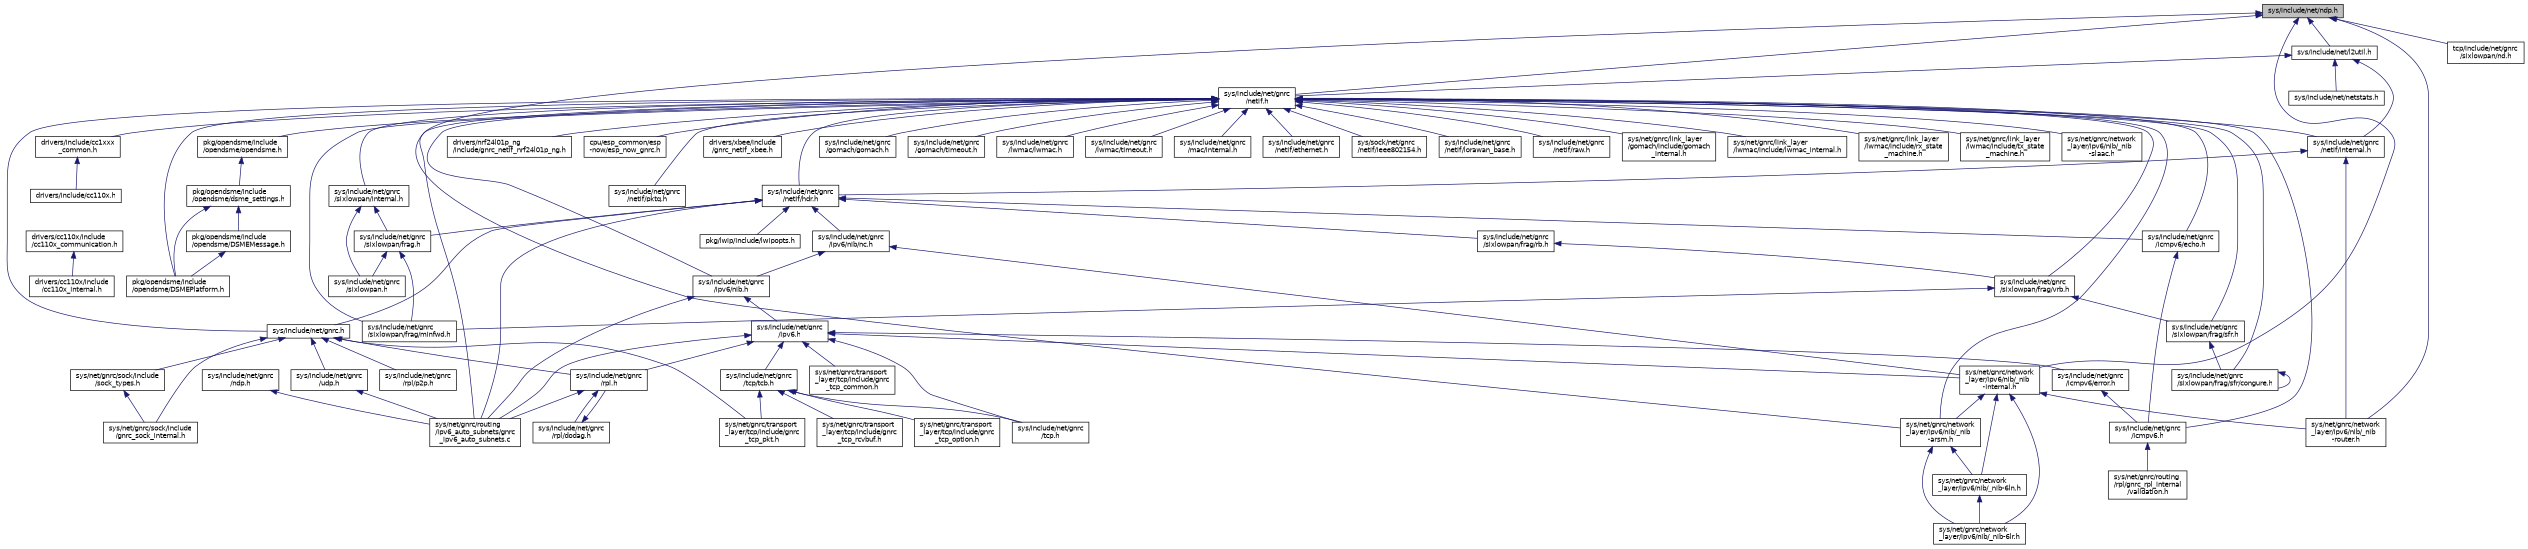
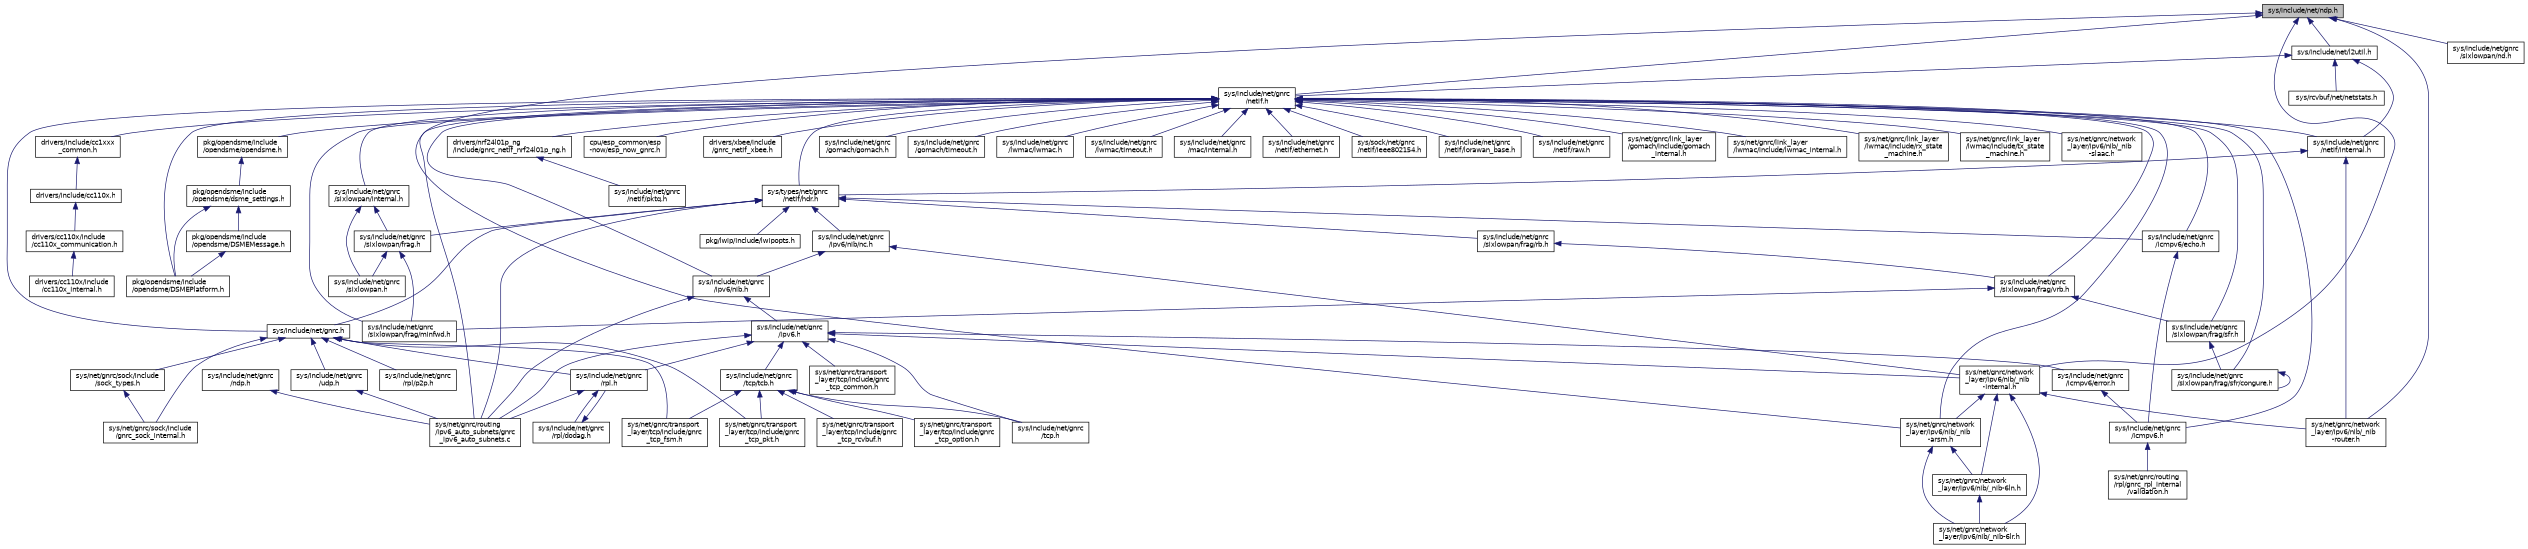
node "tcp/include/net/gnrc /sixlowpan/nd.h": label "tcp/include/net/gnrc /sixlowpan/nd.h" -> "sys/include/net/gnrc /sixlowpan/nd.h"
node "sys/include/net/netstats.h": label "sys/include/net/netstats.h" -> "sys/rcvbuf/net/netstats.h"
edge "sys/include/net/gnrc /netif/pktq.h" -> "sys/include/net/gnrc /netif.h": now "sys/include/net/gnrc /netif/pktq.h" -> "drivers/nrf24l01p_ng /include/gnrc_netif_nrf24l01p_ng.h"
node "sys/include/net/gnrc /netif/hdr.h": label "sys/include/net/gnrc /netif/hdr.h" -> "sys/types/net/gnrc /netif/hdr.h"
edge "drivers/cc110x/include /cc110x_communication.h" -> "drivers/include/cc110x.h": added
node "sys/net/gnrc/transport _layer/tcp/include/gnrc _tcp_fsm.h": added
